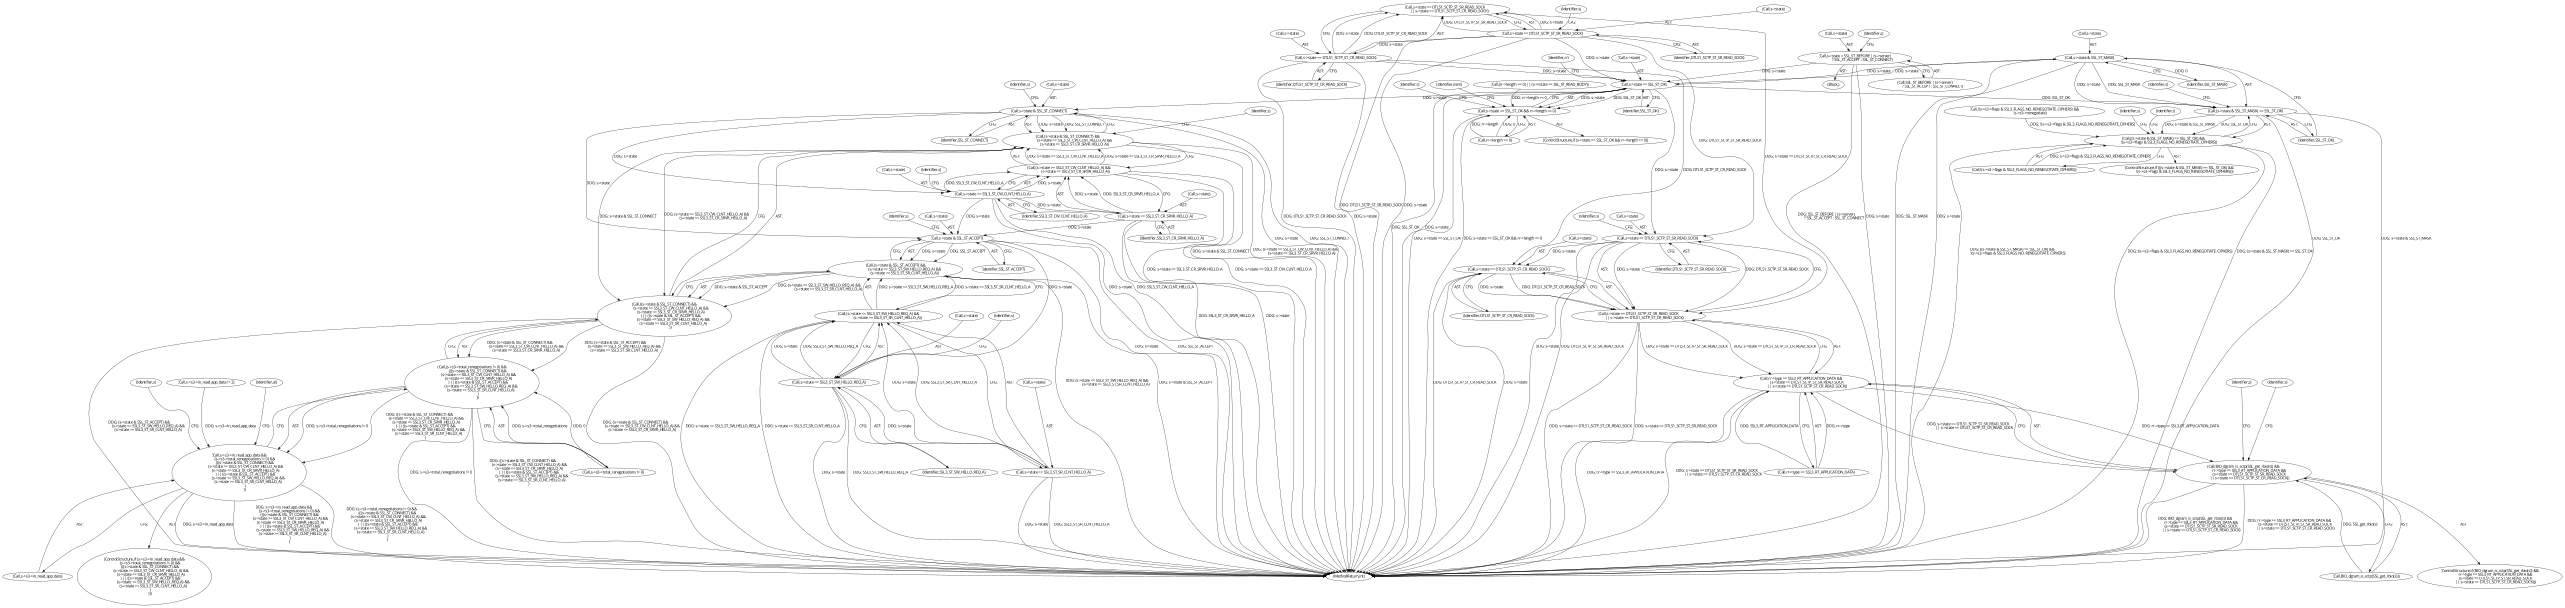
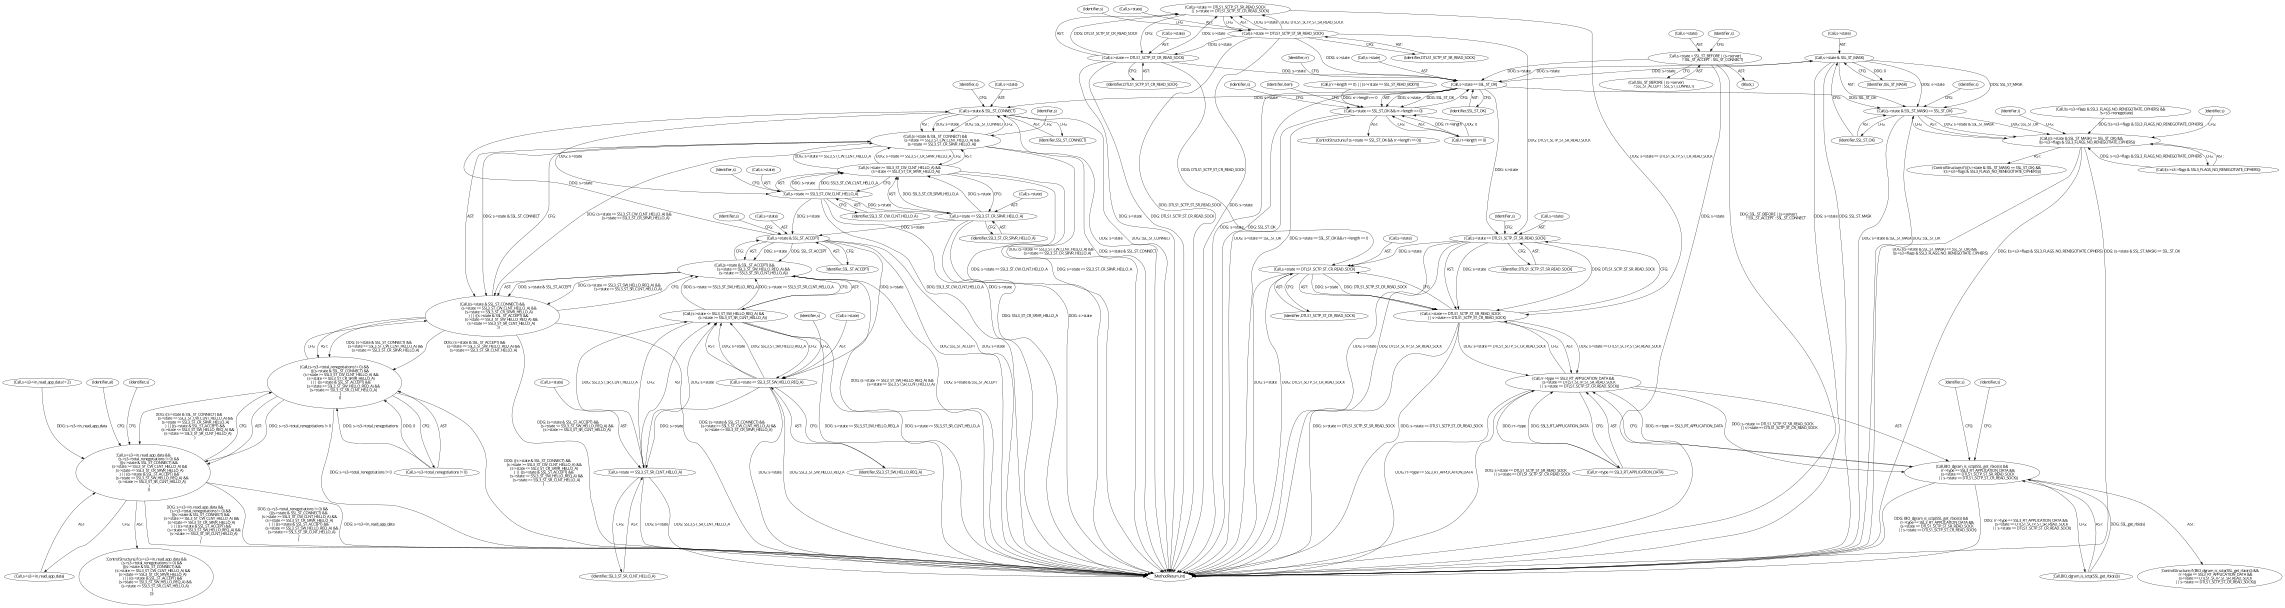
edge "(Call,s->state & SSL_ST_CONNECT)" -> "(Call,s->state & SSL_ST_ACCEPT)": reversed
node "(Identifier,SSL3_ST_SR_CLNT_HELLO_A)": added
